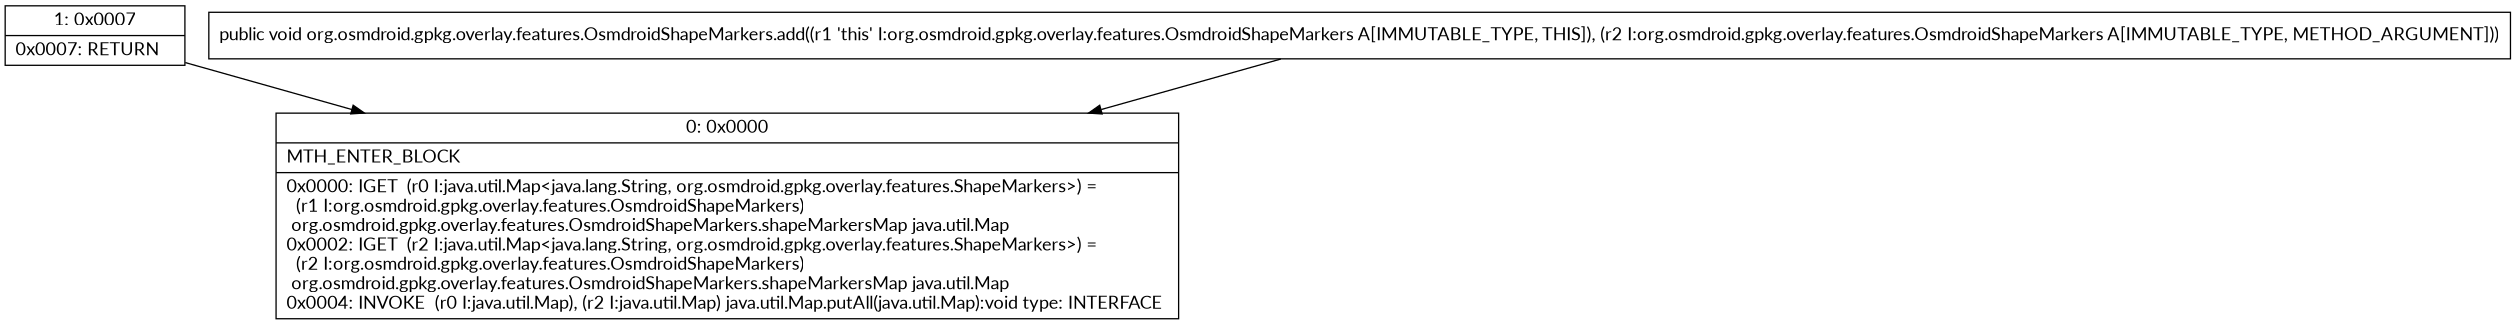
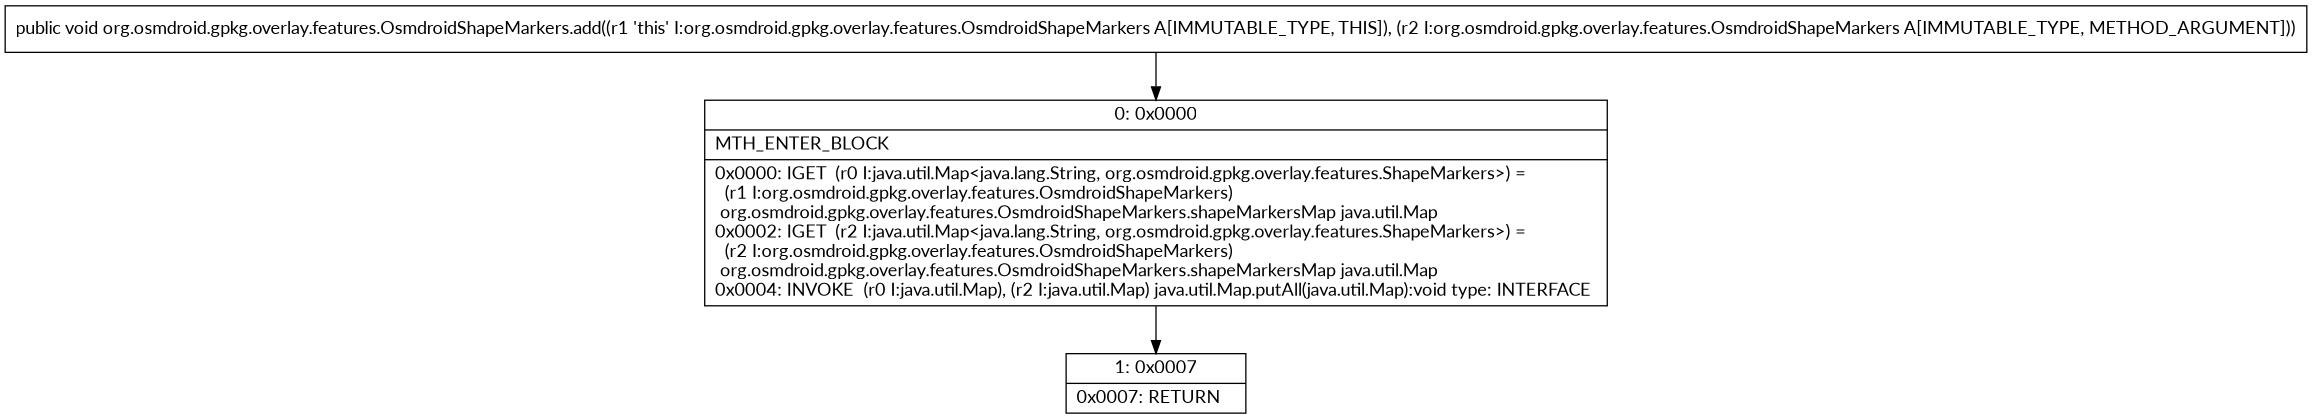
edge "1: 0x0007" -> "0: 0x0000": reversed
